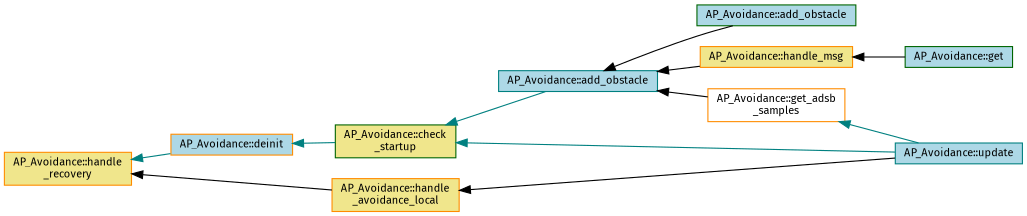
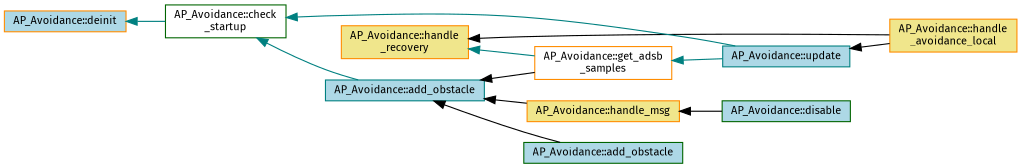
node "AP_Avoidance::get": label "AP_Avoidance::get" -> "AP_Avoidance::disable"
node "AP_Avoidance::check _startup": fillcolor khaki -> white
edge "AP_Avoidance::deinit" -> "AP_Avoidance::handle _recovery": now "AP_Avoidance::get_adsb _samples" -> "AP_Avoidance::handle _recovery"
edge "AP_Avoidance::update" -> "AP_Avoidance::handle _avoidance_local": reversed
